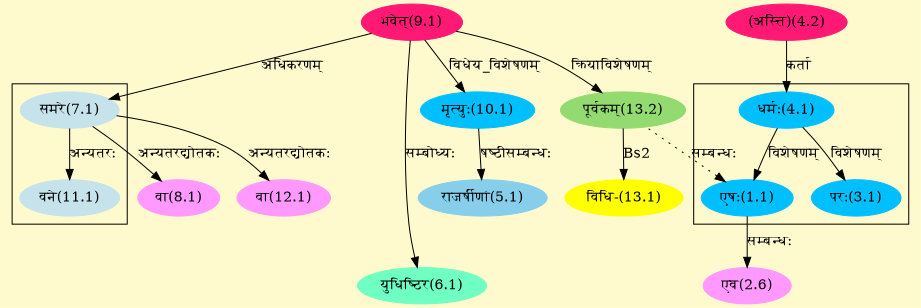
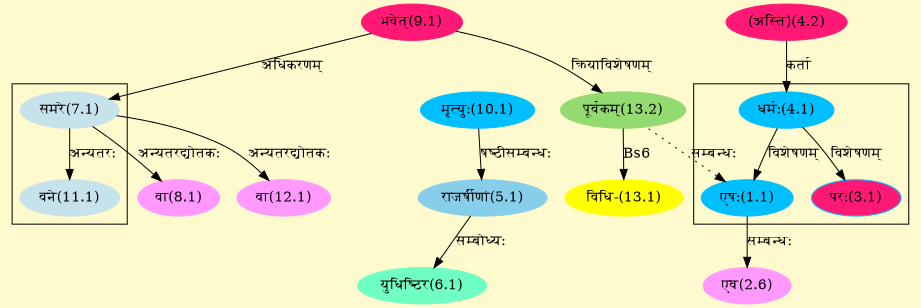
edge "भवेत्(9.1)" -> "मृत्युः(10.1)": removed, label "विधेय_विशेषणम्"
edge "भवेत्(9.1)" -> "युधिष्ठिर(6.1)": now "राजर्षीणां(5.1)" -> "युधिष्ठिर(6.1)"
edge "पूर्वकम्(13.2)" -> "विधि-(13.1)": label "Bs2" -> "Bs6"
node "परः(3.1)": fillcolor #00bfff -> #ff1975
